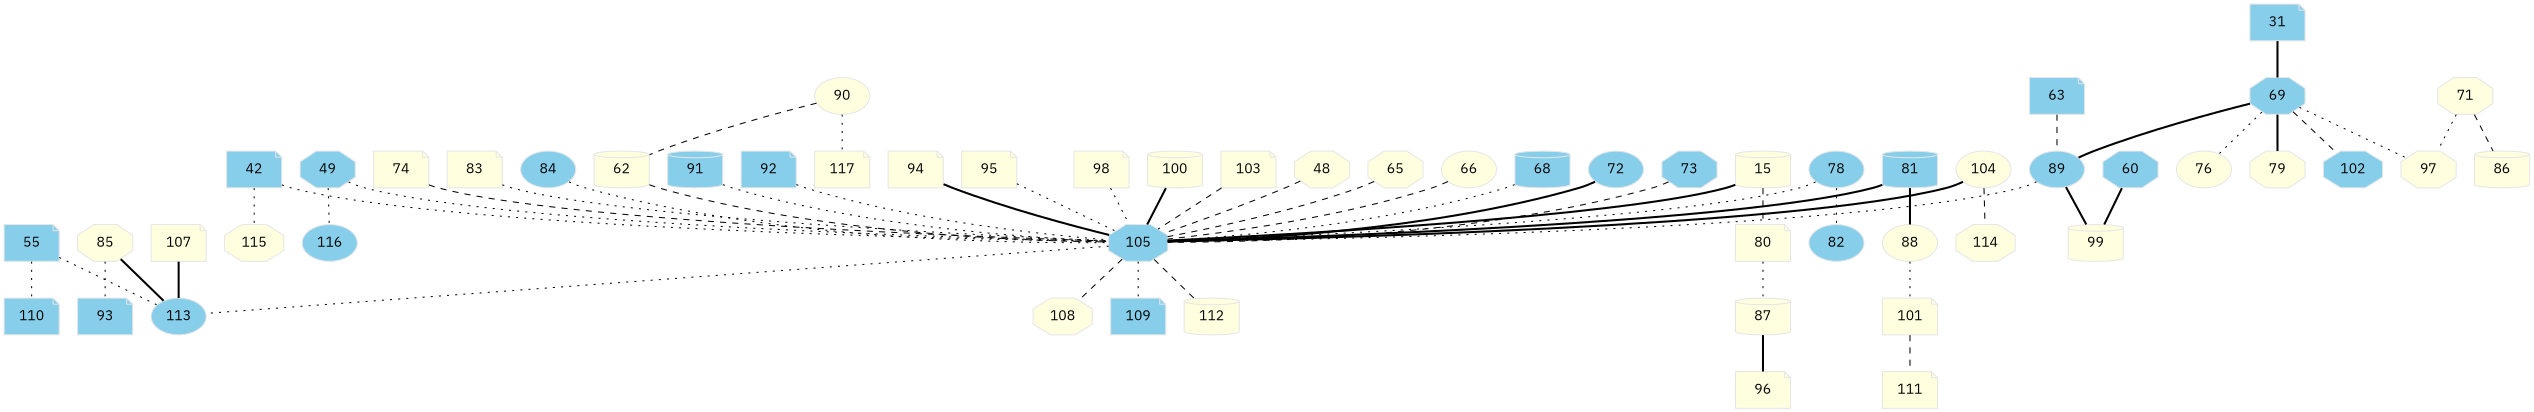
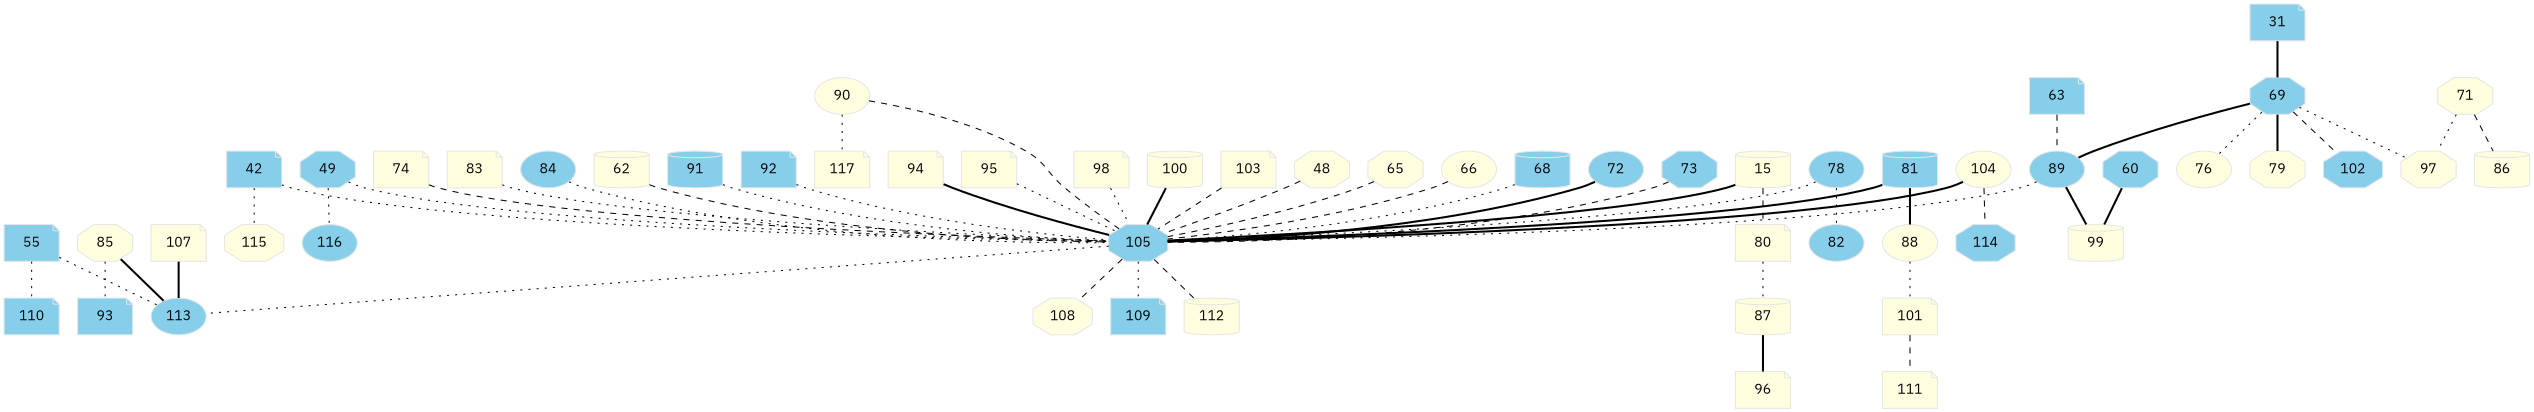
edge "90" -- "62": now "90" -- "105"
node "114": fillcolor lightyellow -> skyblue
